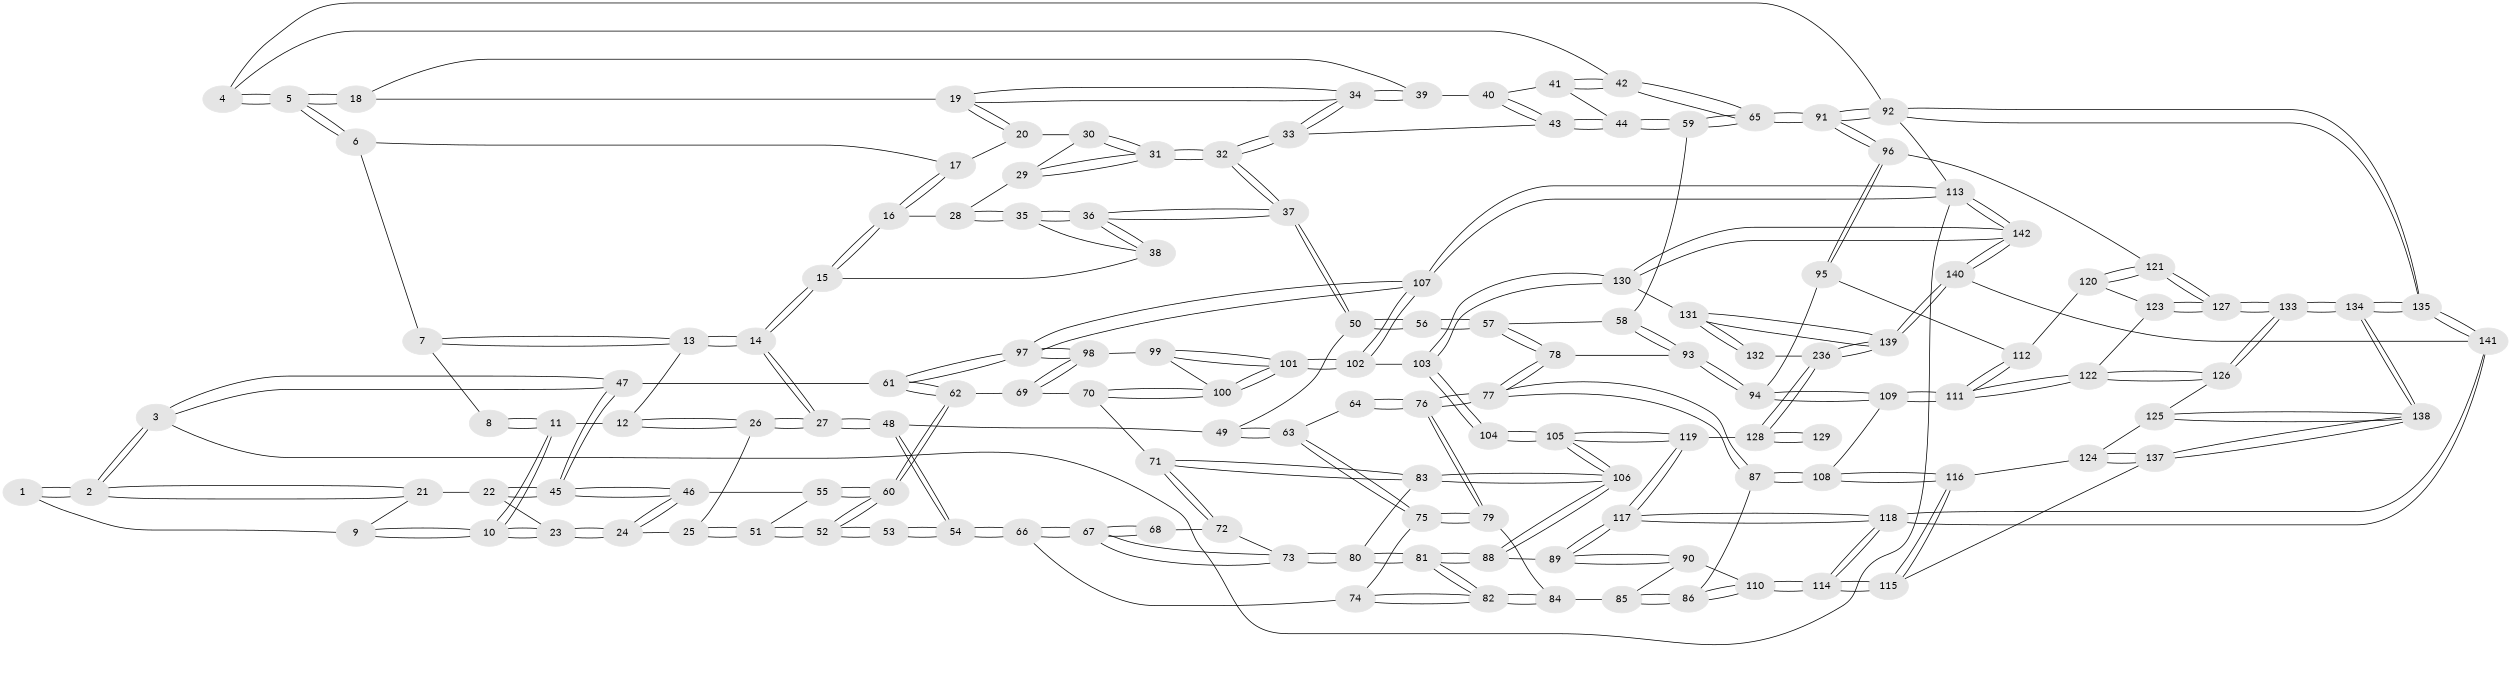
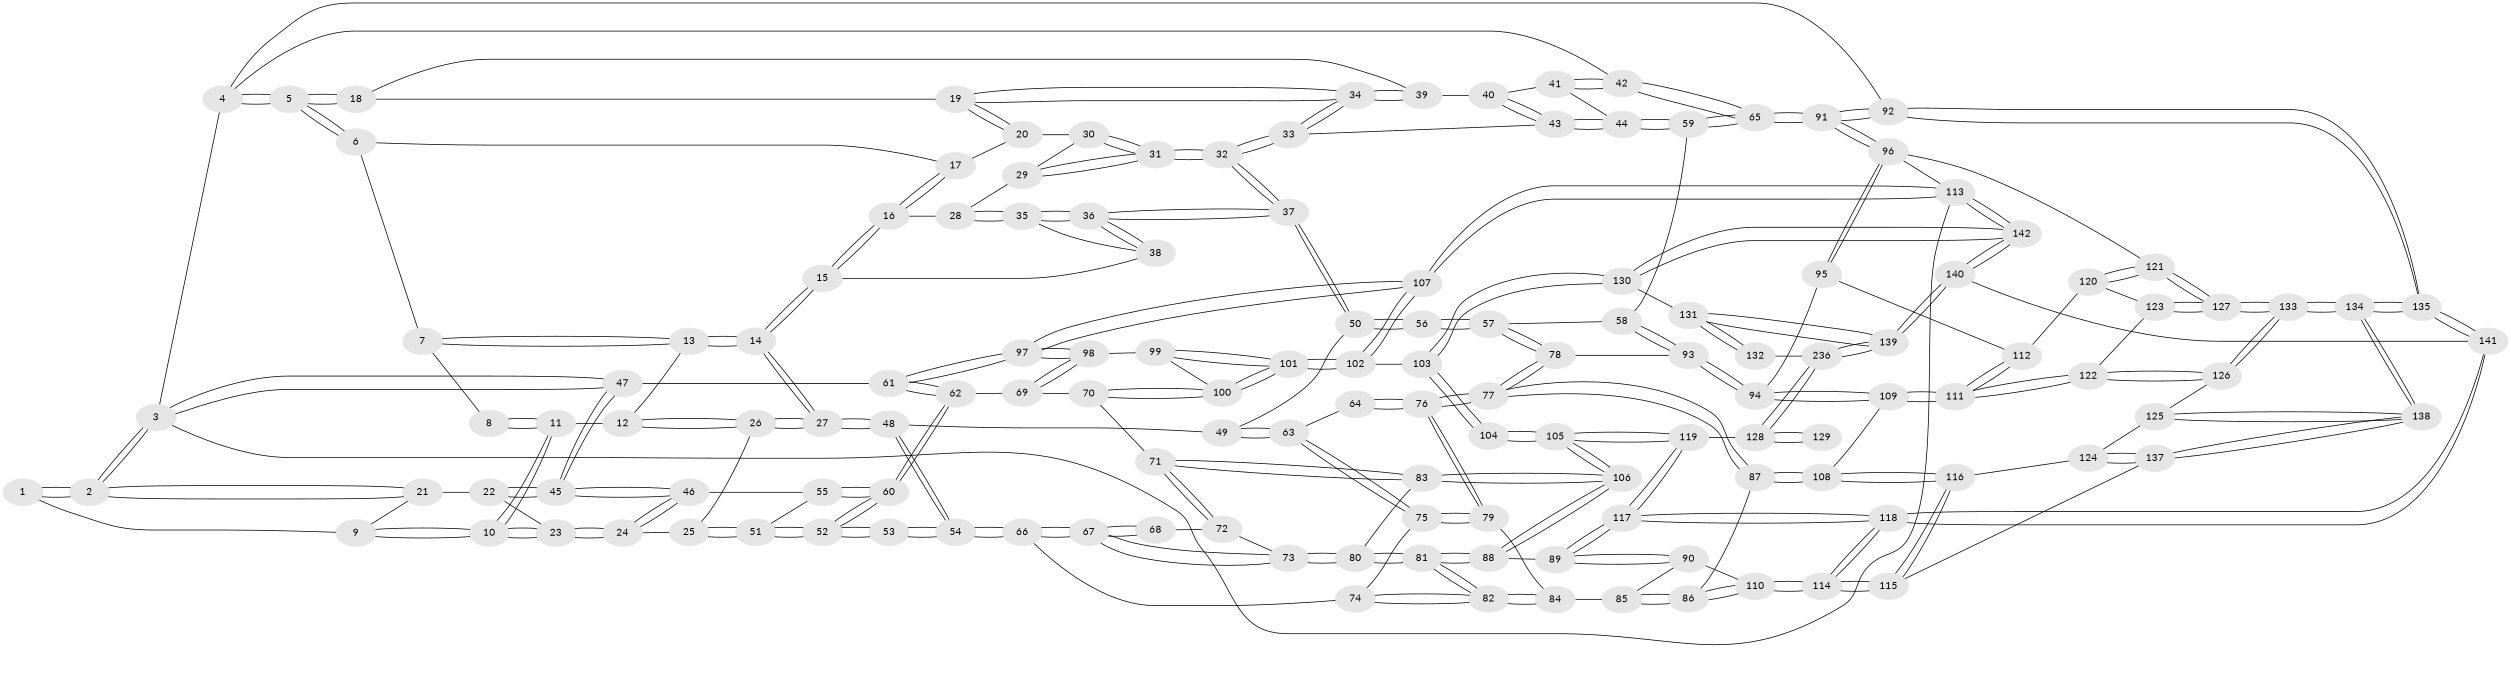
edge "92" -- "113": now "96" -- "113"
edge "4" -- "3": added
